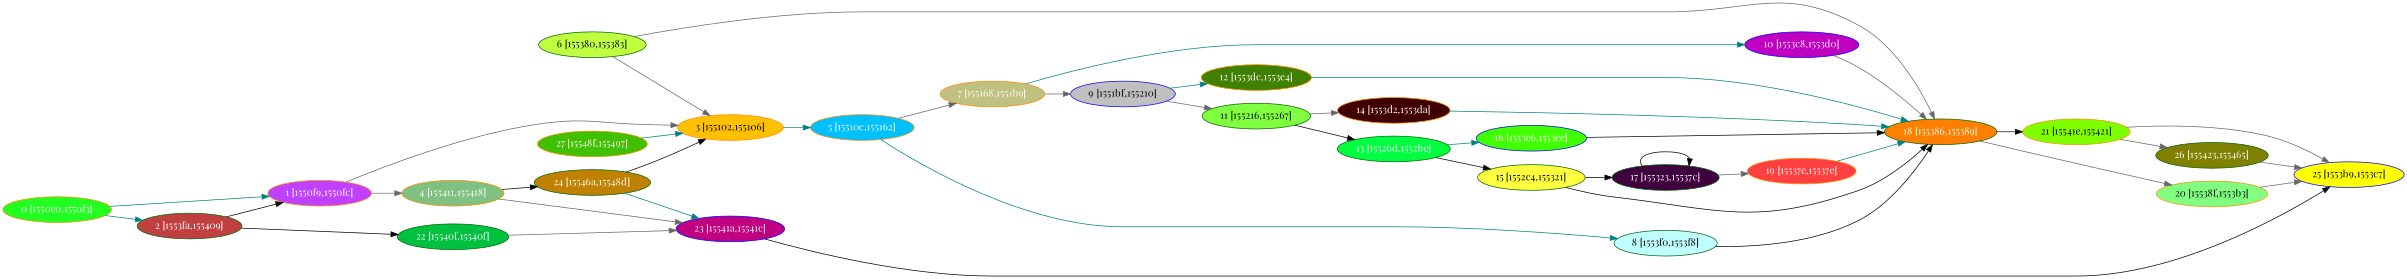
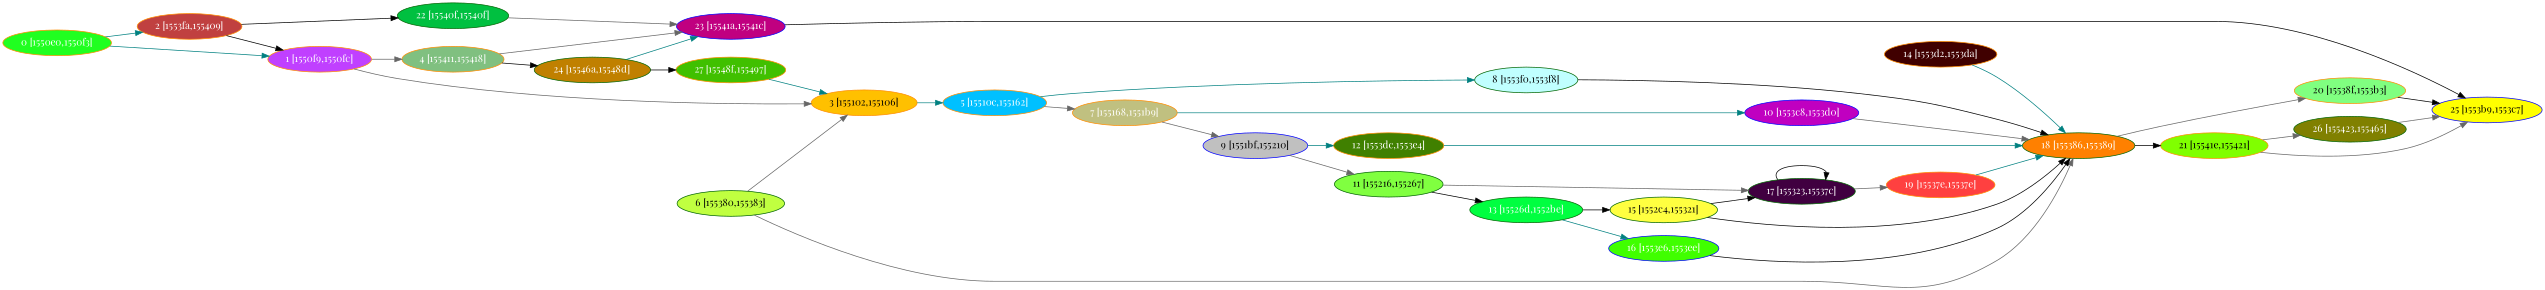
edge "11 [155216,155267]" -> "14 [1553d2,1553da]": now "11 [155216,155267]" -> "17 [155323,15537c]"
edge "24 [15546a,15548d]" -> "3 [155102,155106]": now "24 [15546a,15548d]" -> "27 [15548f,155497]"
edge "20 [15538f,1553b3]" -> "25 [1553b9,1553c7]": color gray40 -> black
node "2 [1553fa,155409]": color darkgreen -> darkorange
